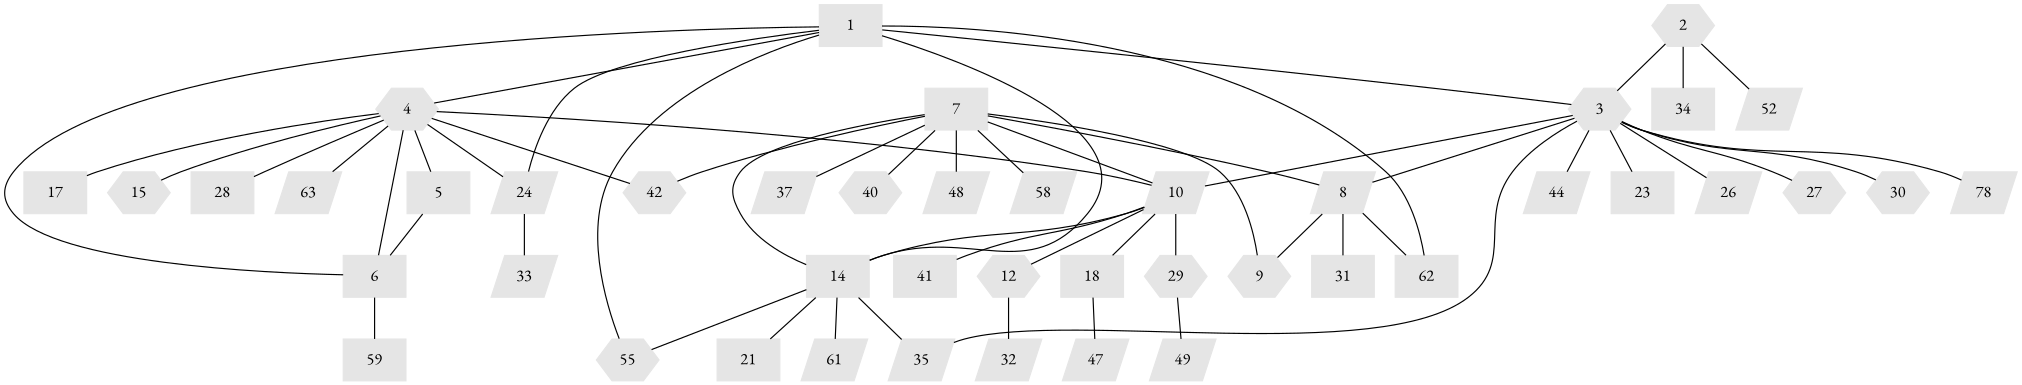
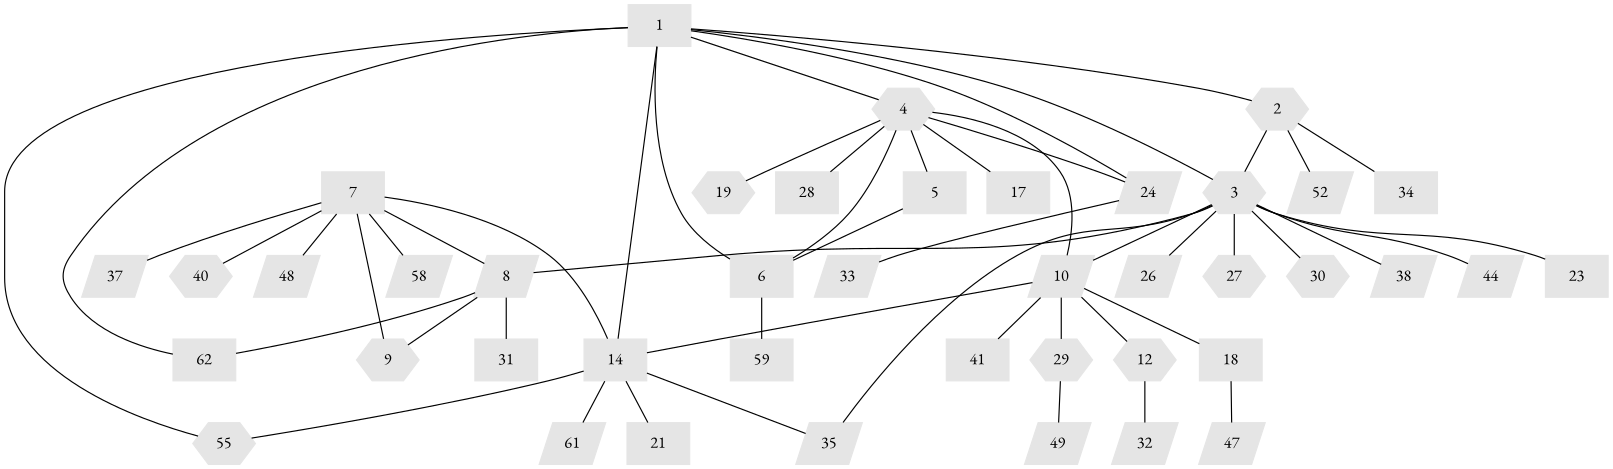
edge "1" -- "2": added
edge "7" -- "10": removed
node "15": label "15" -> "19"
node "63": removed
node "42": removed
node "78": label "78" -> "38"
